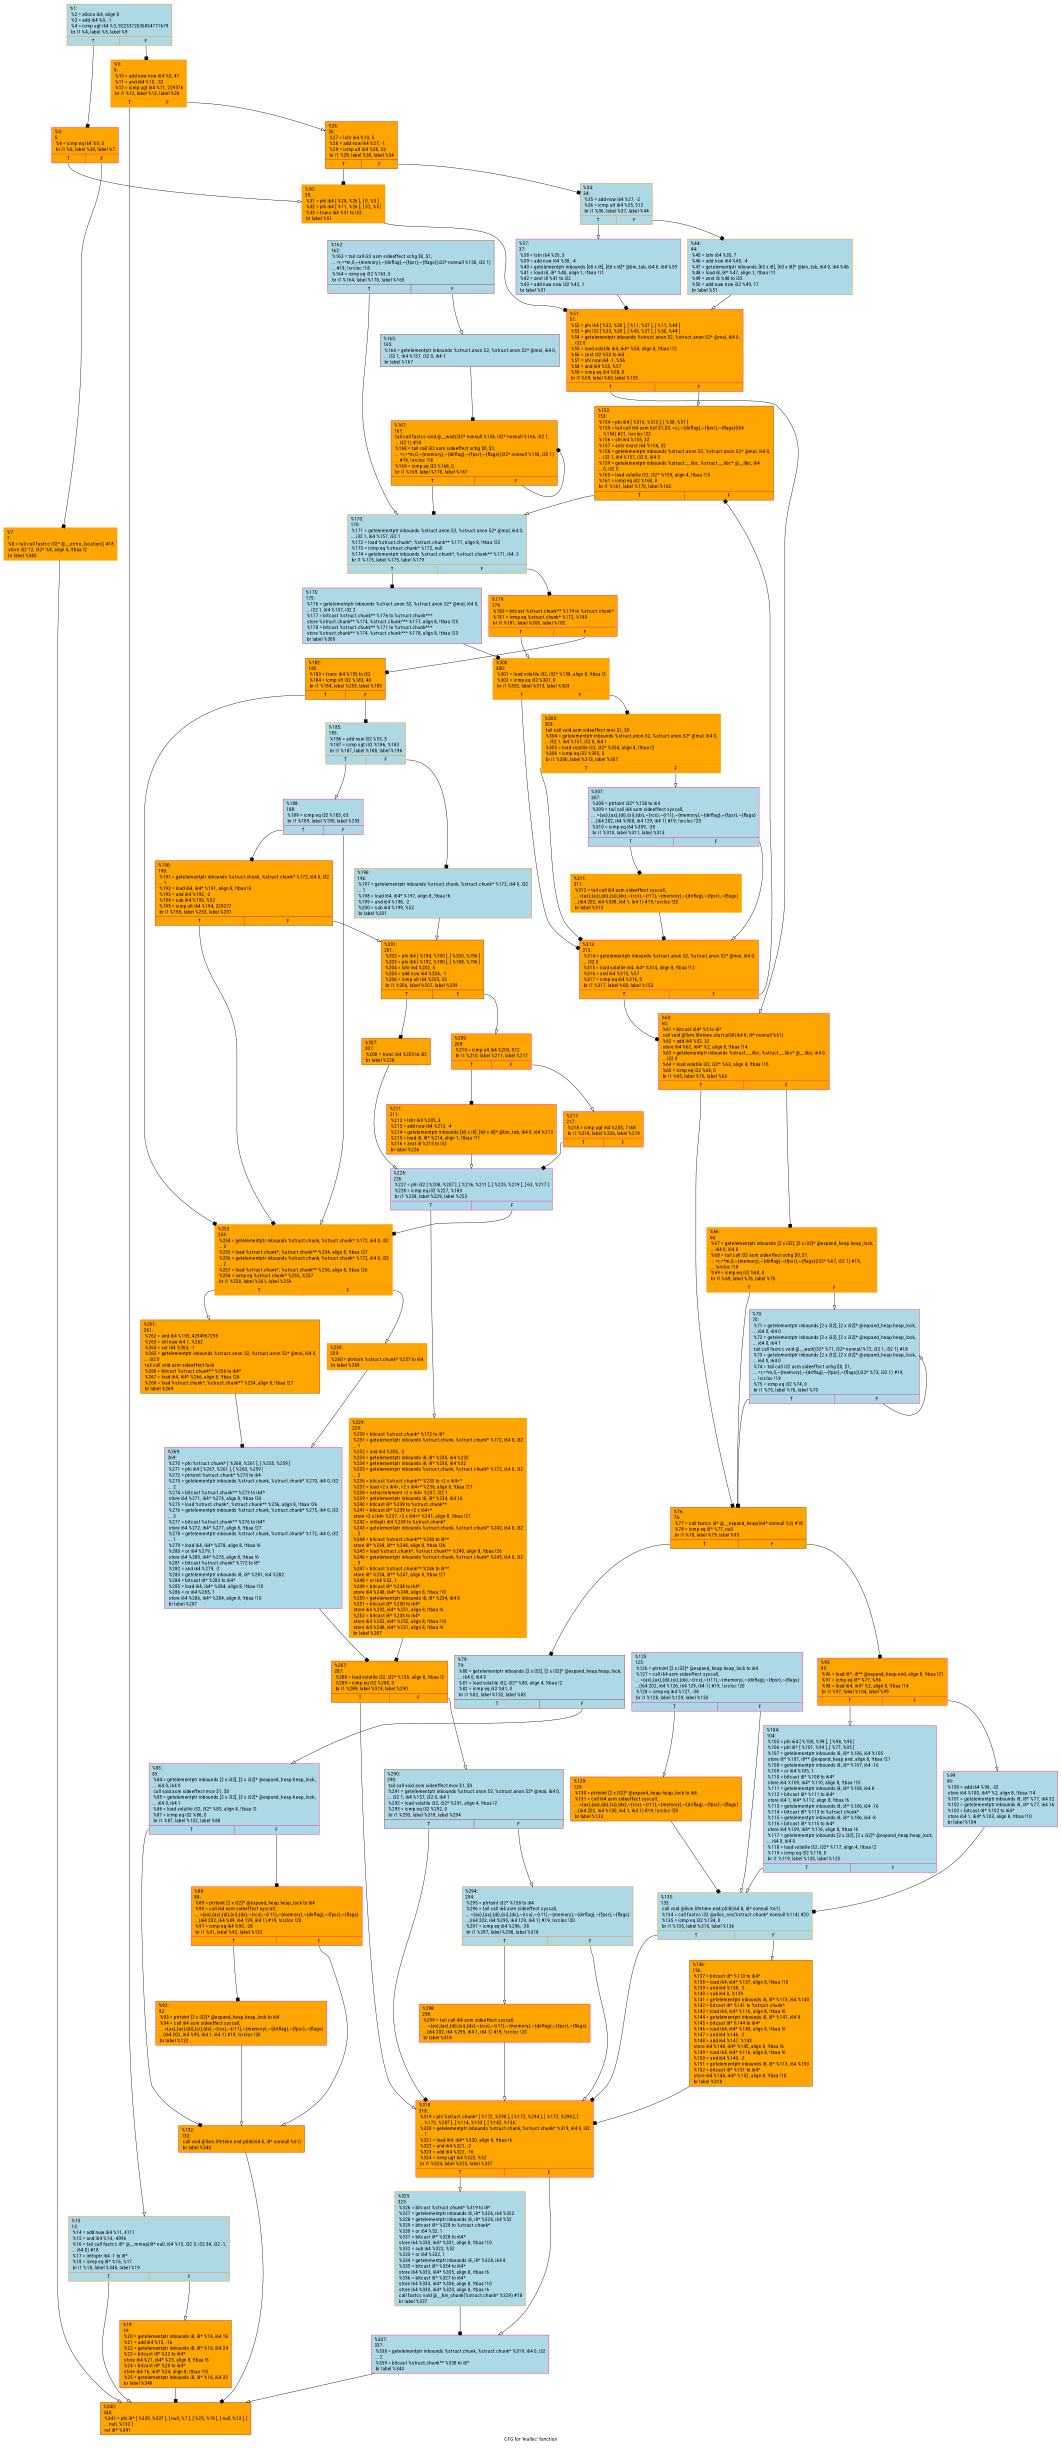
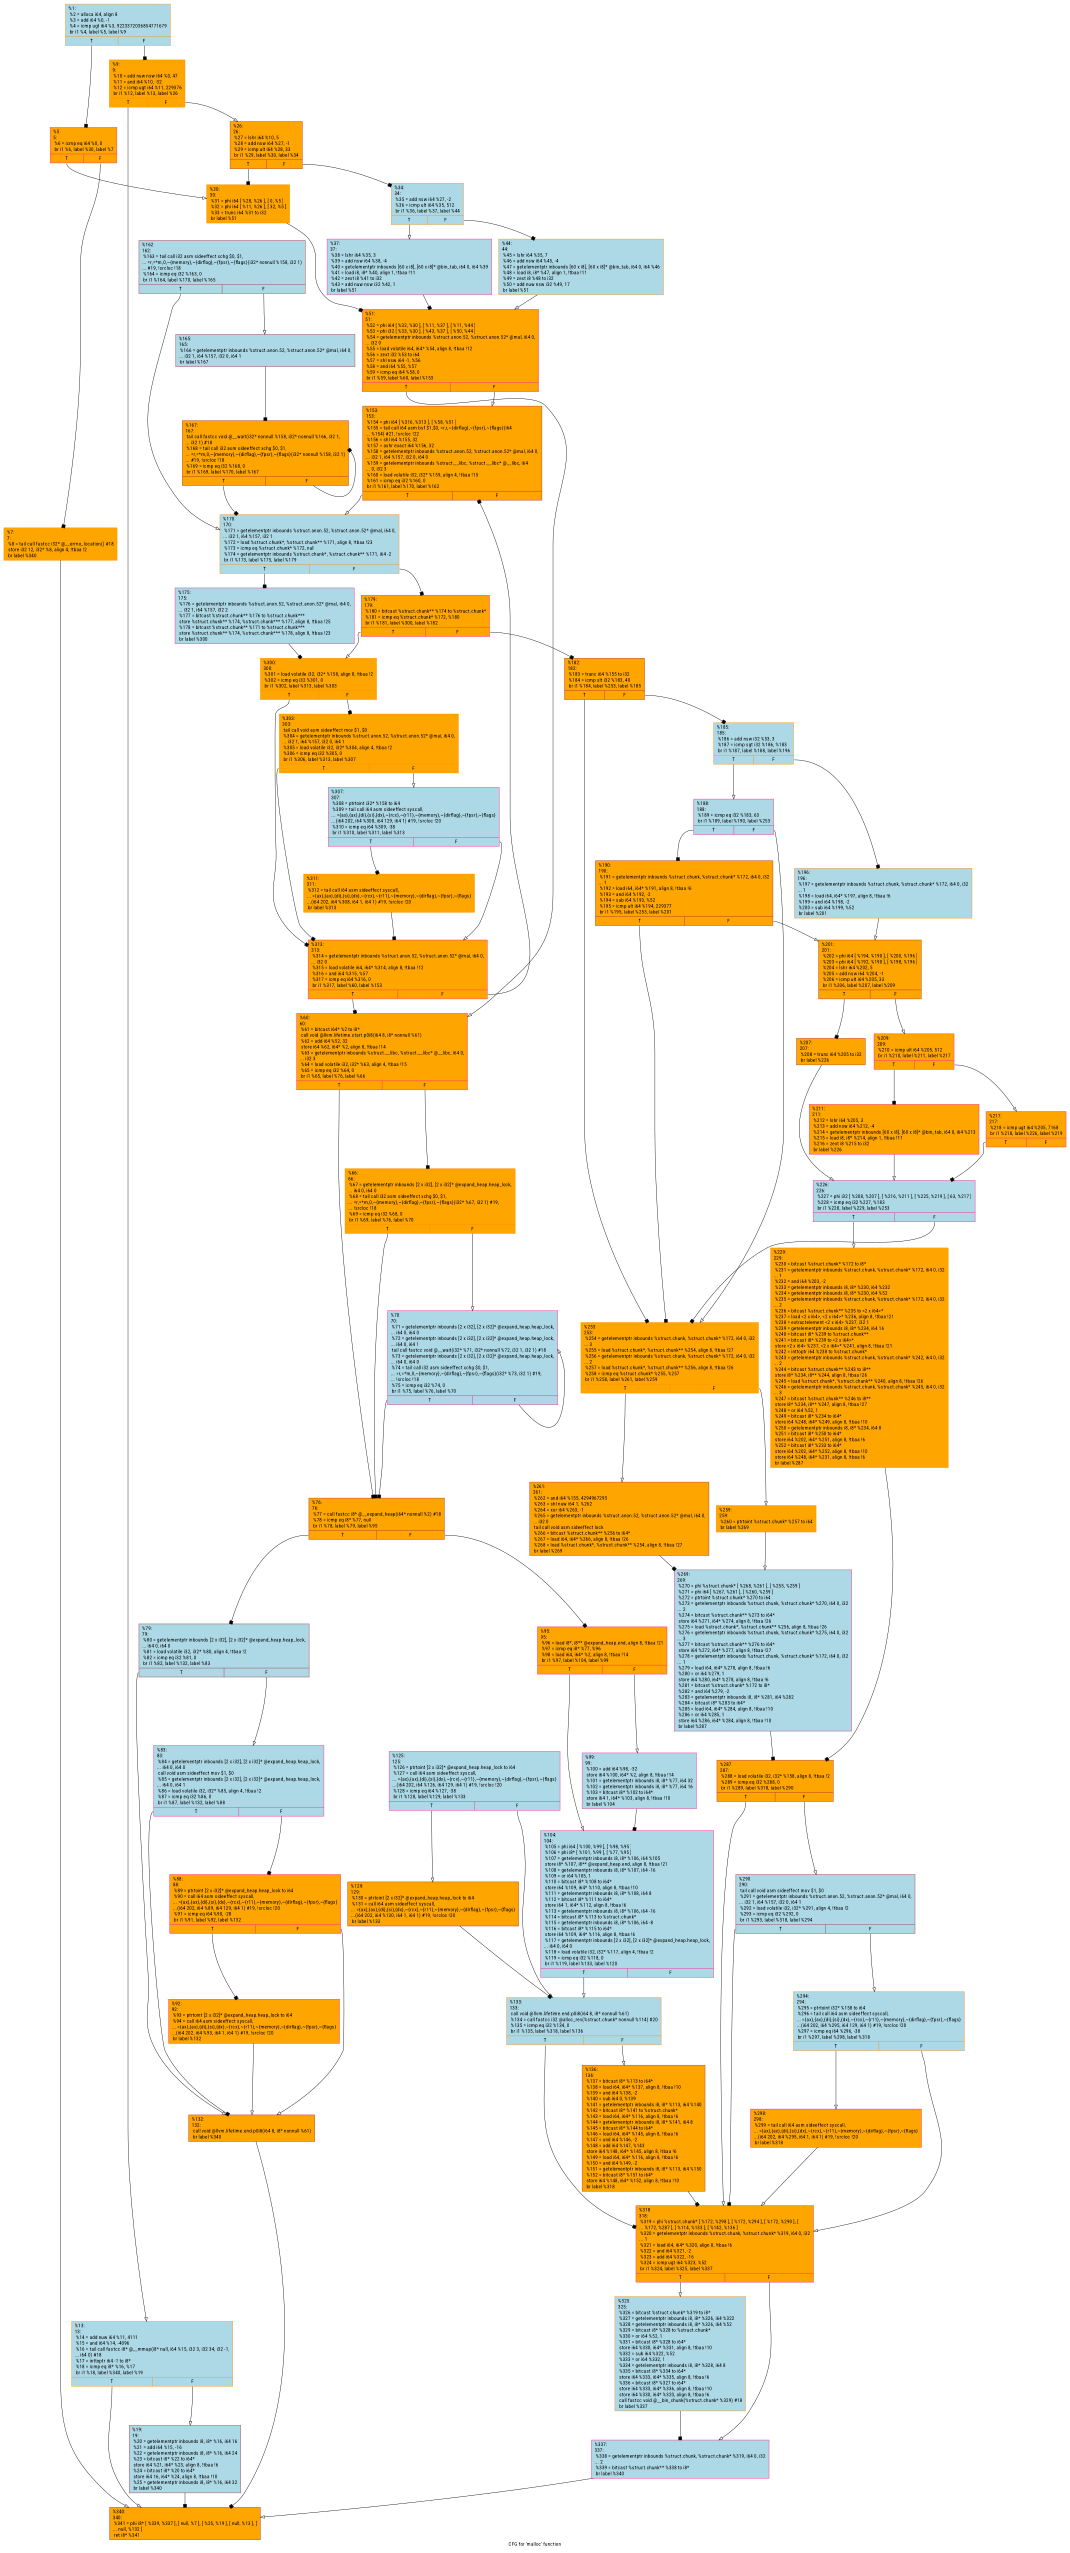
edge "%99:" -> "%133:": now "%99:" -> "%104:"
edge "%79:" -> "%132:": added
node "%19:": fillcolor orange -> lightblue
